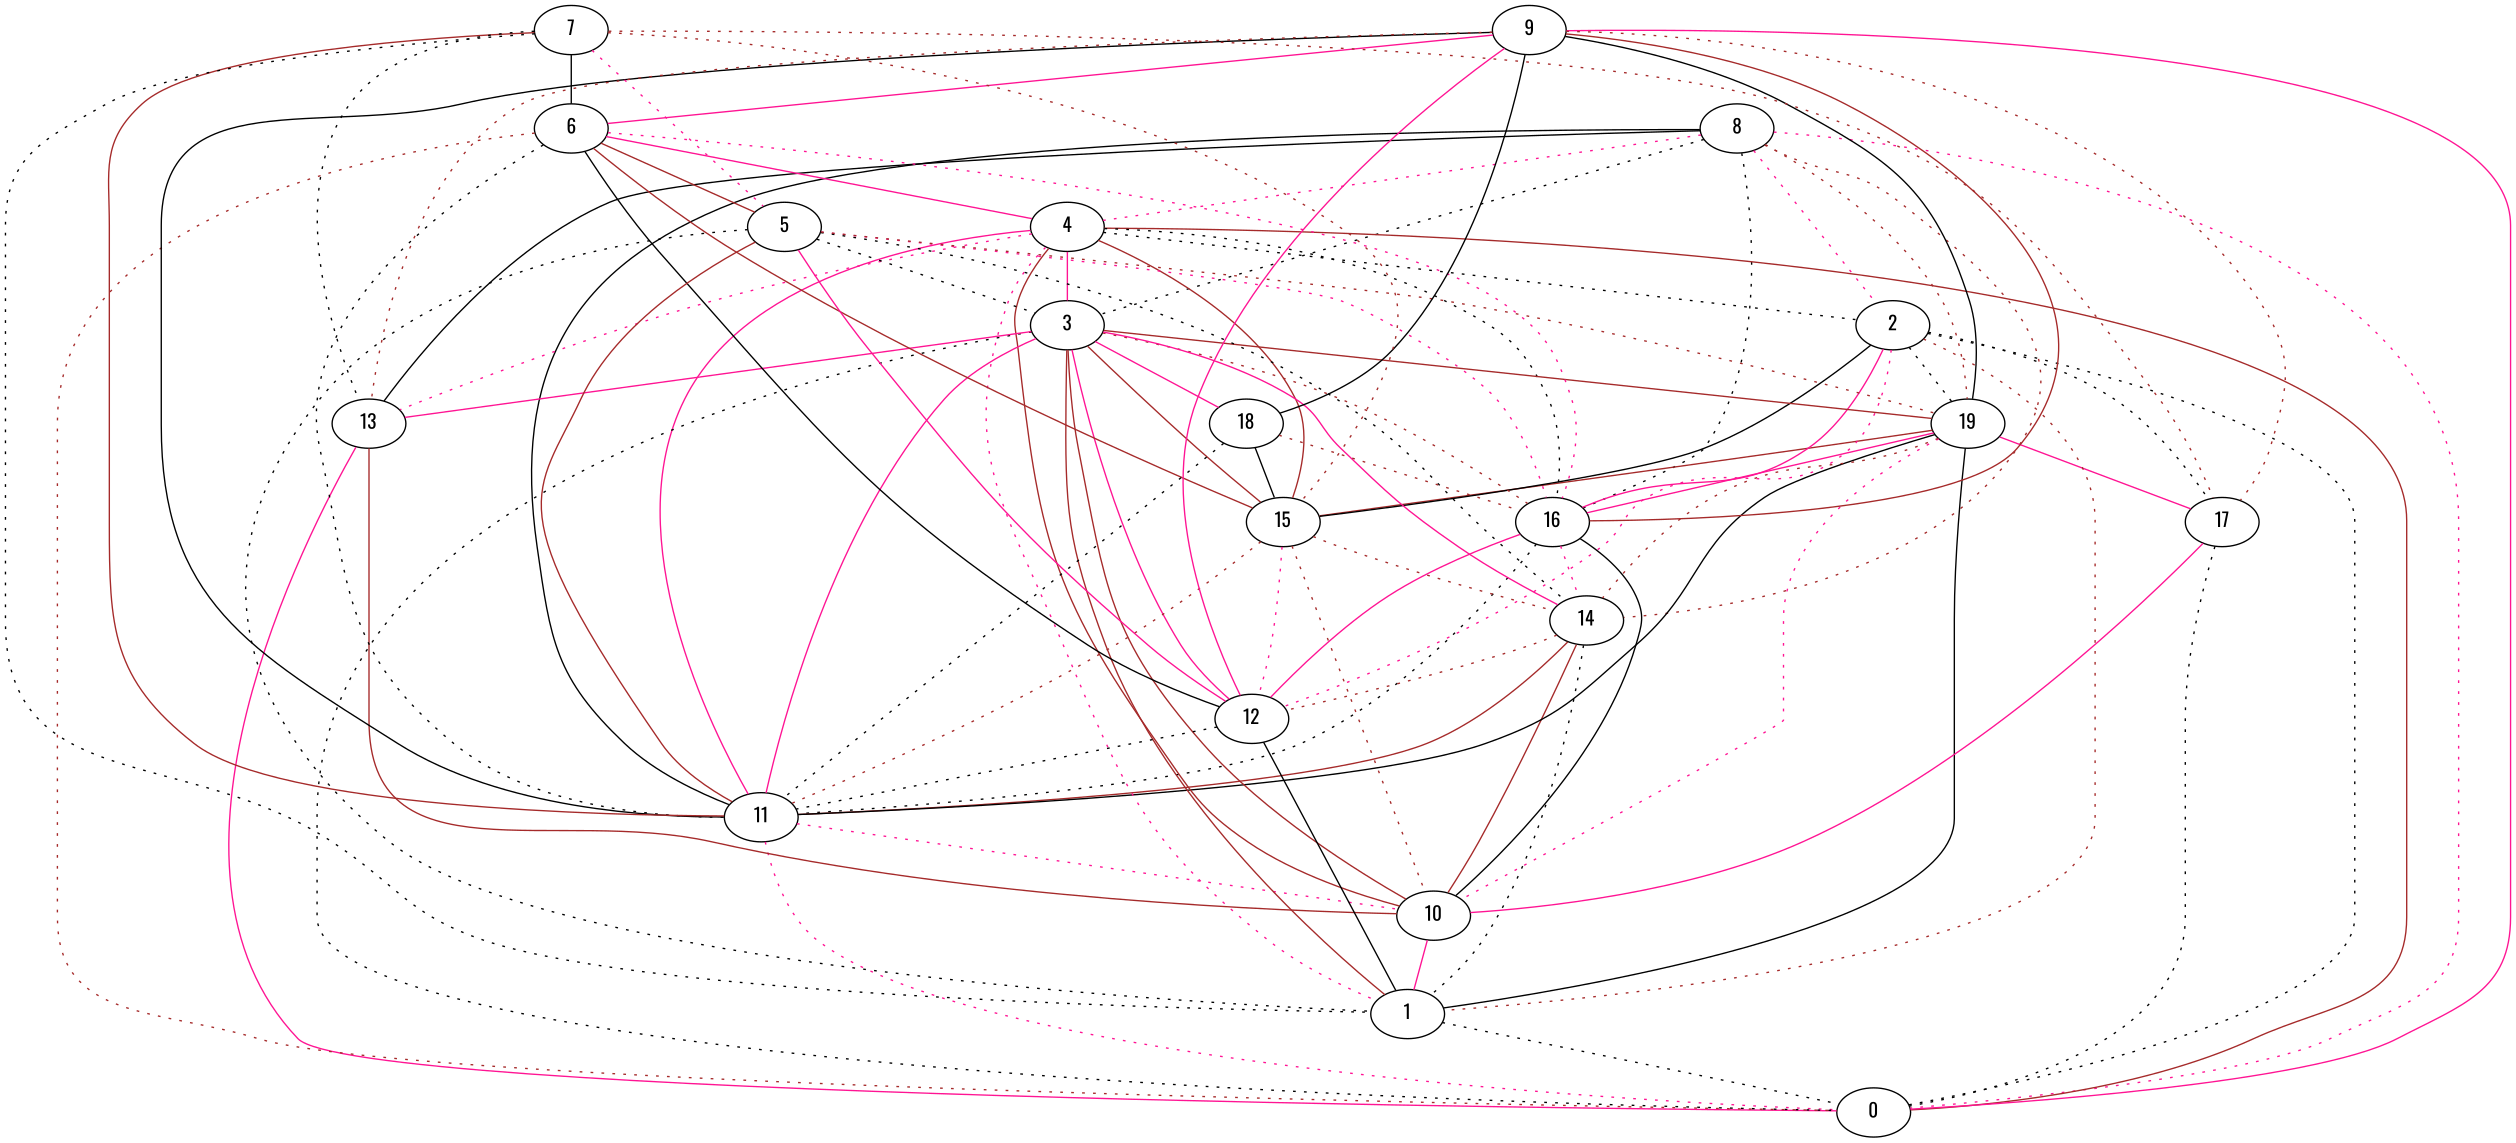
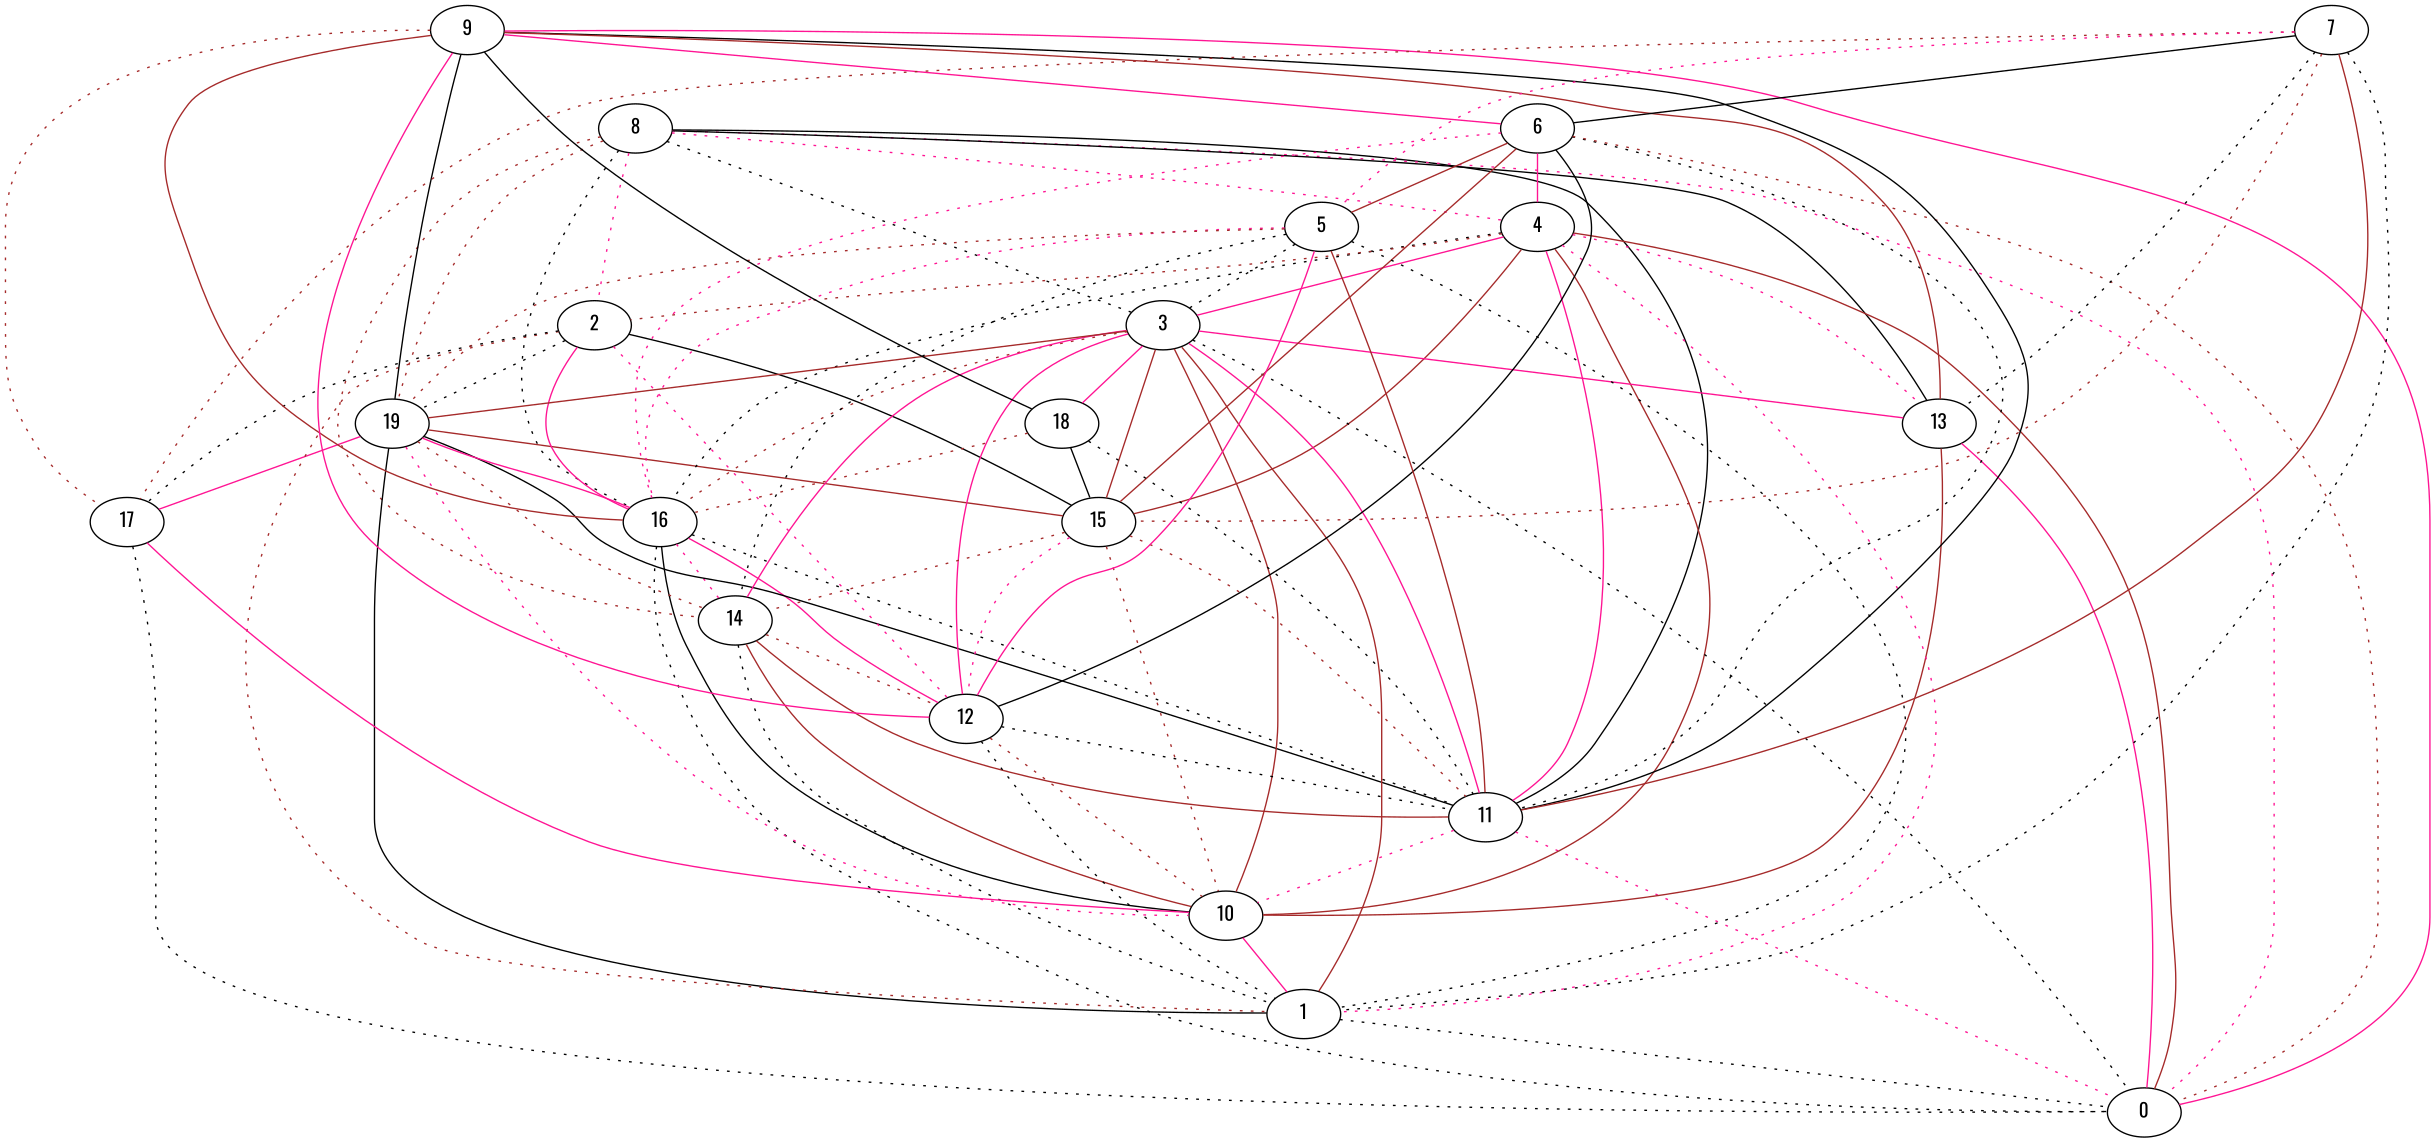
edge "9" -- "13": style dotted -> solid
edge "4" -- "2": color black -> brown
edge "2" -- "0": now "16" -- "0"
edge "12" -- "10": added
edge "12" -- "1": style solid -> dotted
